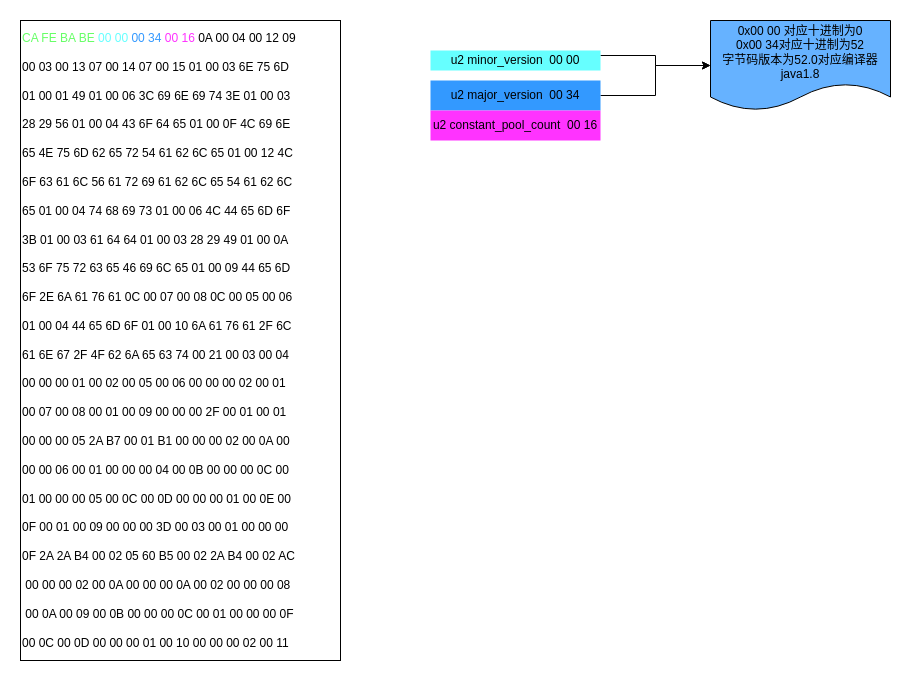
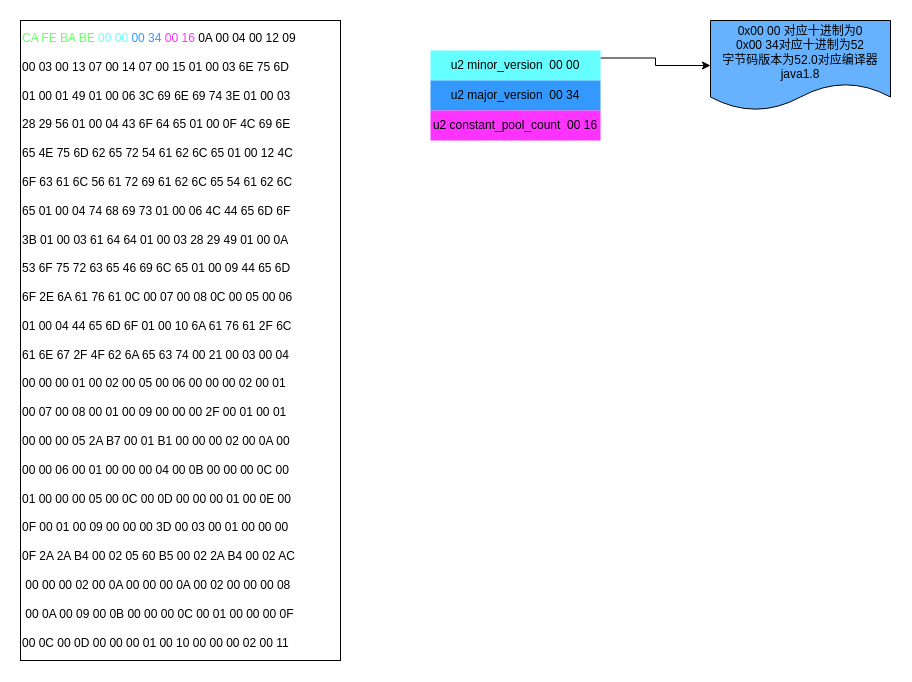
node "u2 minor_version 00 00": size 170x20 -> 170x30
edge "u2 major_version 00 34" -> "0x00 00 对应十进制为0 0x00 34对应十进制为52 字节码版本为52.0对应编译器java1.8": removed
